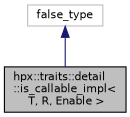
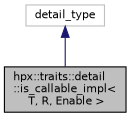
node "false_type": label "false_type" -> "detail_type"
